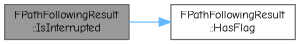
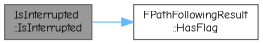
node "FPathFollowingResult ::IsInterrupted": label "FPathFollowingResult ::IsInterrupted" -> "IsInterrupted ::IsInterrupted"
